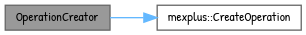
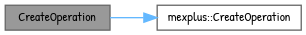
node "OperationCreator": label "OperationCreator" -> "CreateOperation"
